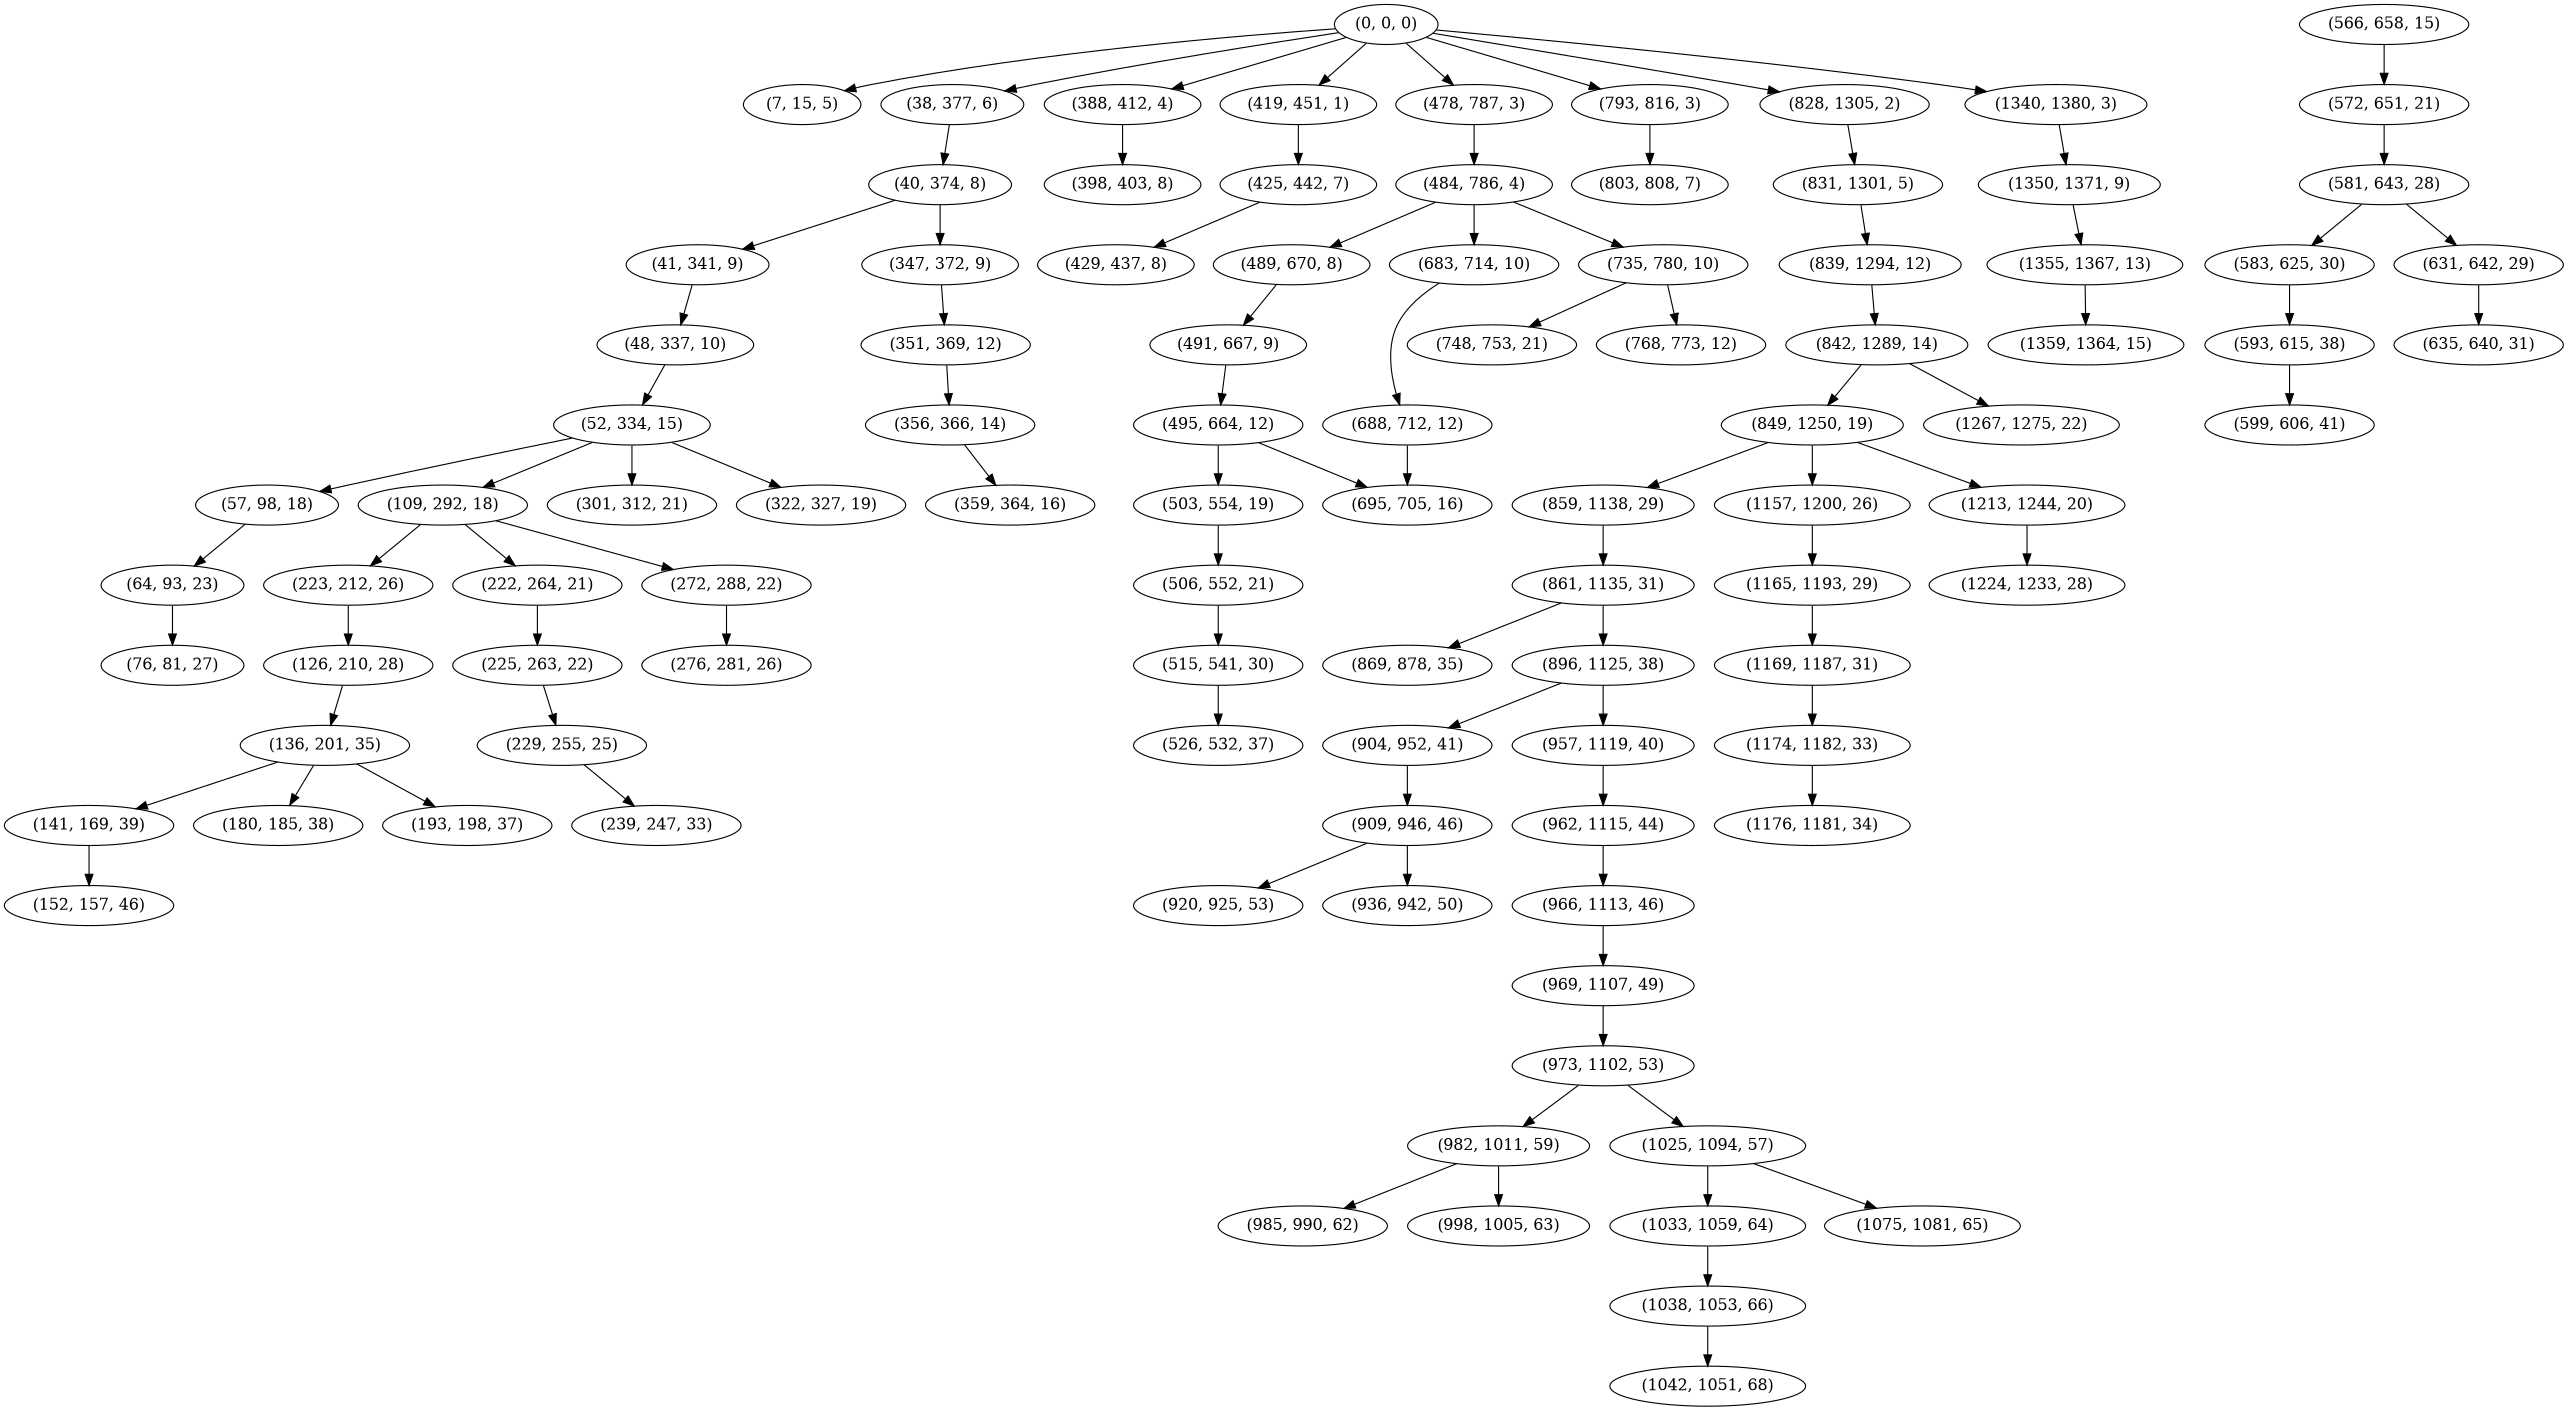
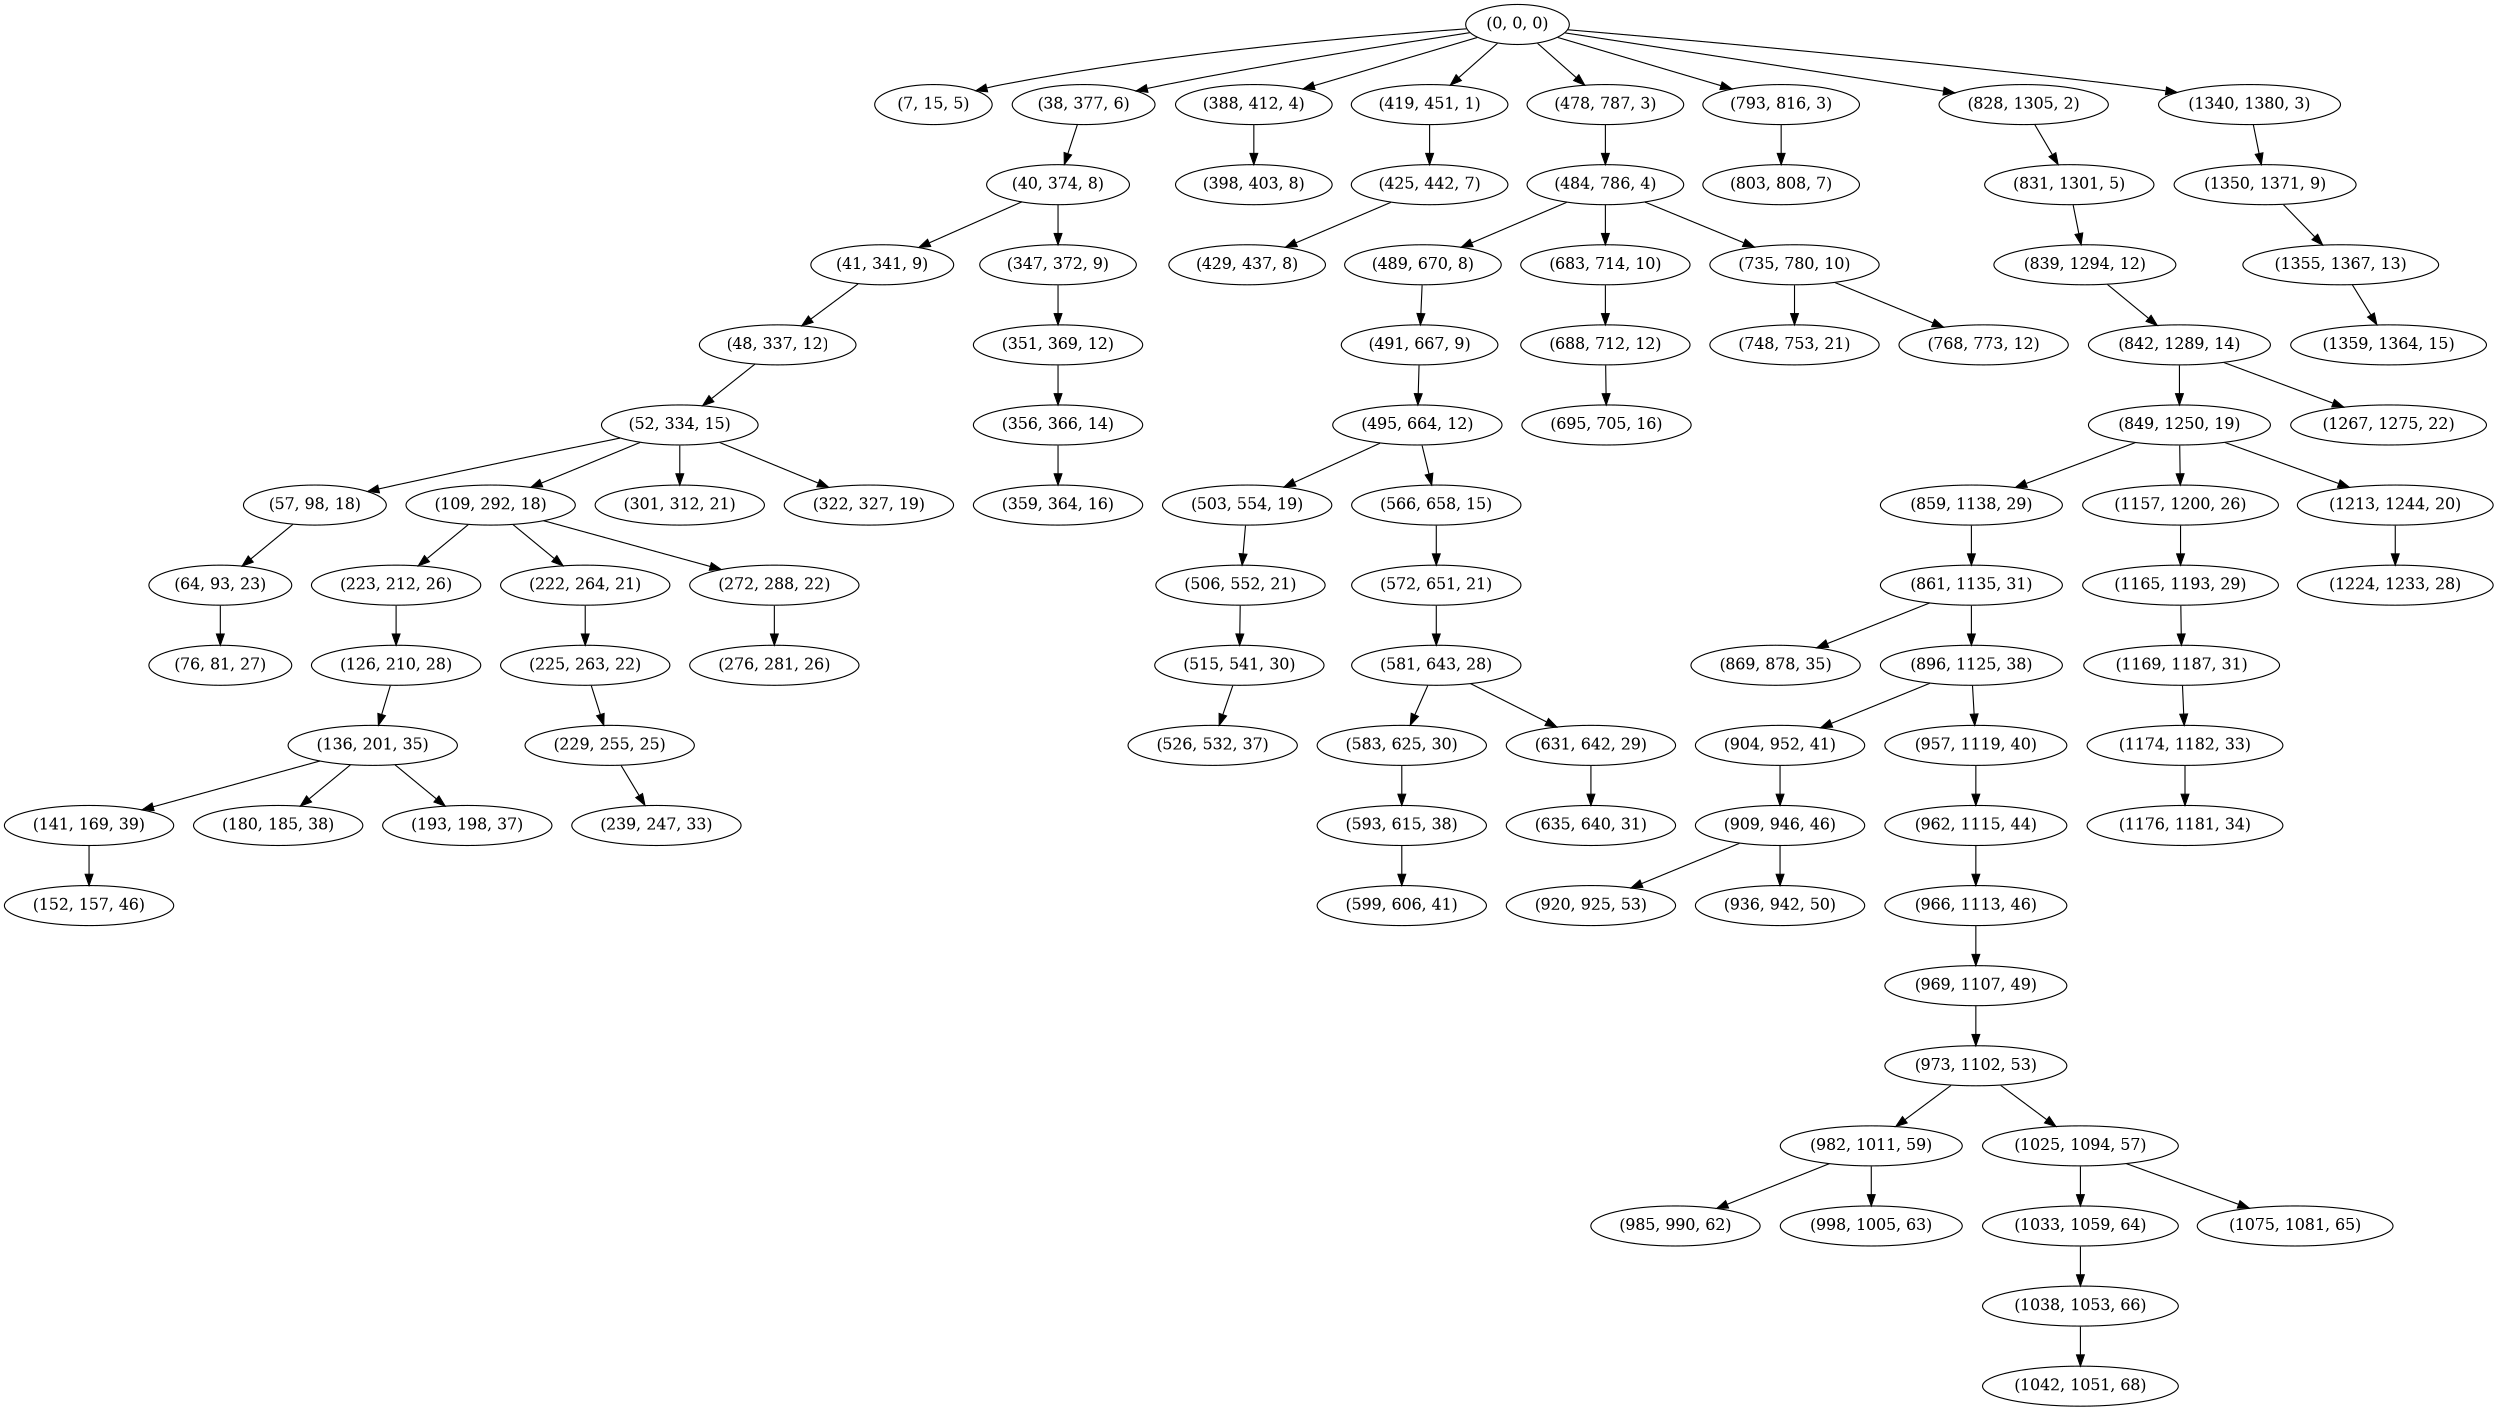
node "(48, 337, 10)": label "(48, 337, 10)" -> "(48, 337, 12)"
edge "(495, 664, 12)" -> "(695, 705, 16)": now "(495, 664, 12)" -> "(566, 658, 15)"
